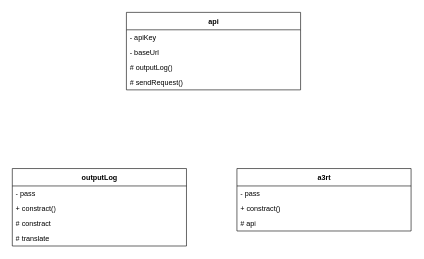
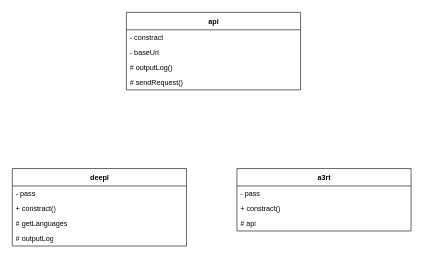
node "- apiKey": label "- apiKey" -> "- constract"
node "outputLog": label "outputLog" -> "deepl"
node "# constract": label "# constract" -> "# getLanguages"
node "# translate": label "# translate" -> "# outputLog"
